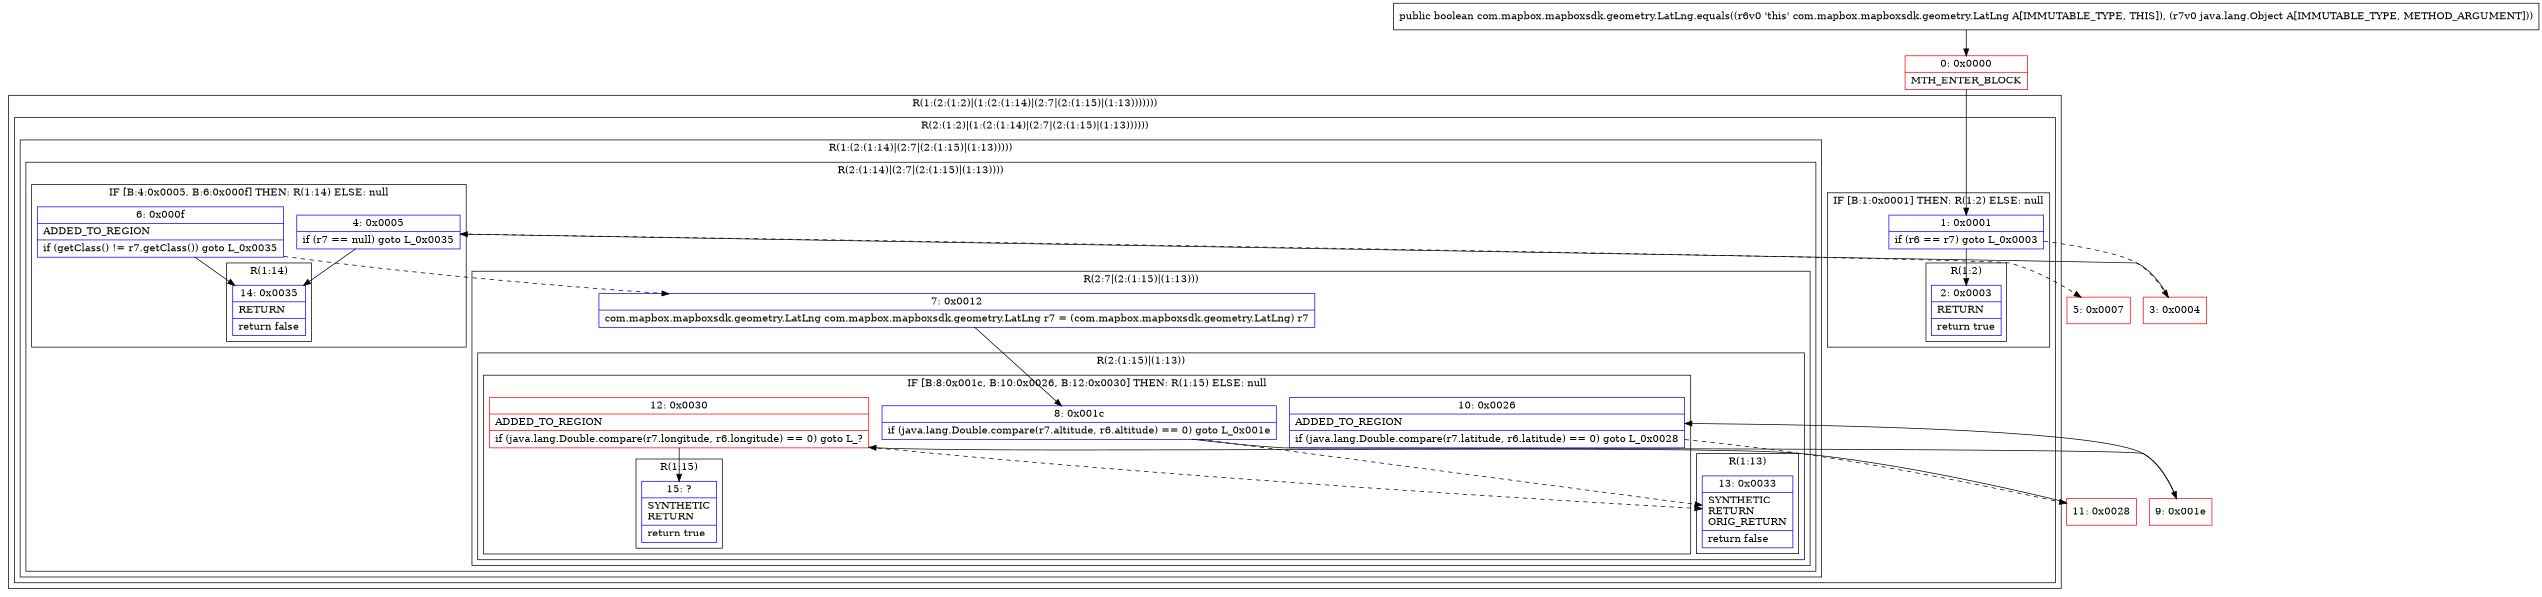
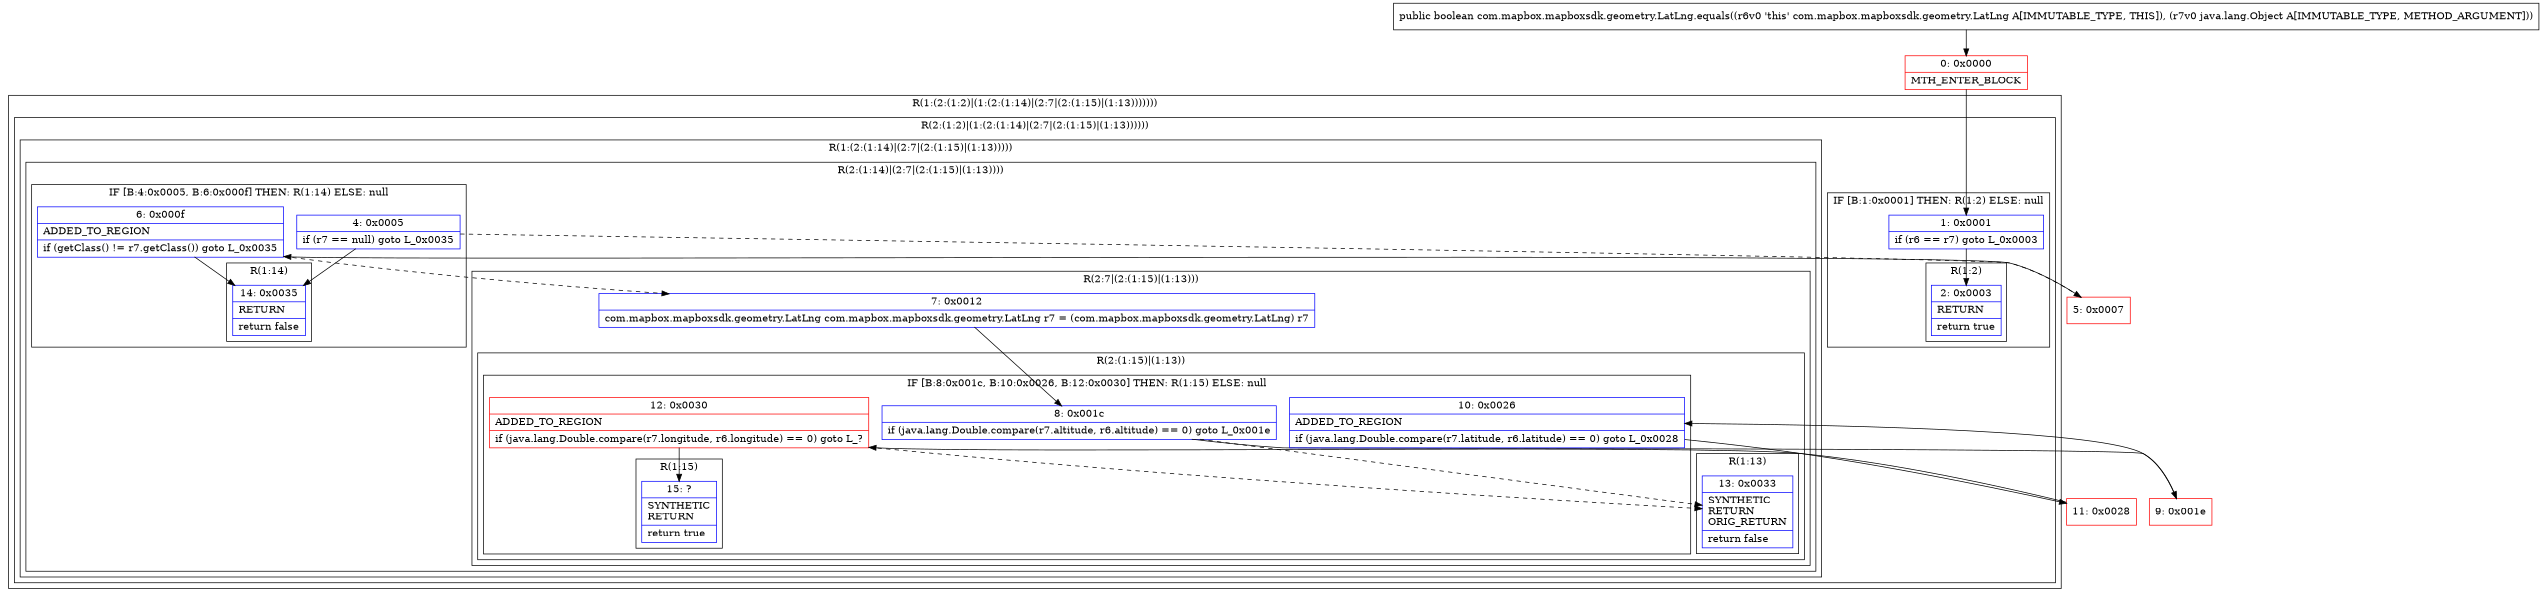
edge "5: 0x0007" -> "6: 0x000f": added
node "3: 0x0004": removed
edge "10: 0x0026" -> "11: 0x0028": style dashed -> solid
